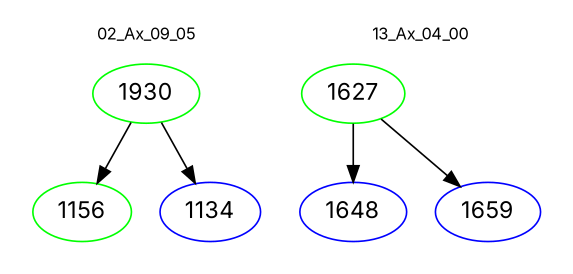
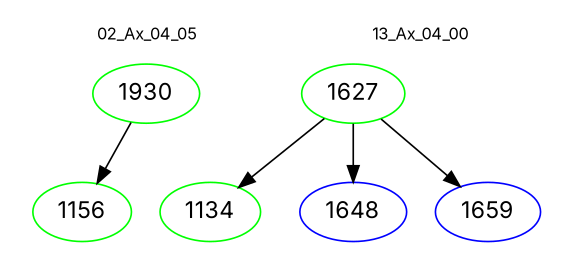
cluster "02_Ax_09_05": label "02_Ax_09_05" -> "02_Ax_04_05"
edge "1930" -> "1134": now "1627" -> "1134"
node "1134": color blue -> green
